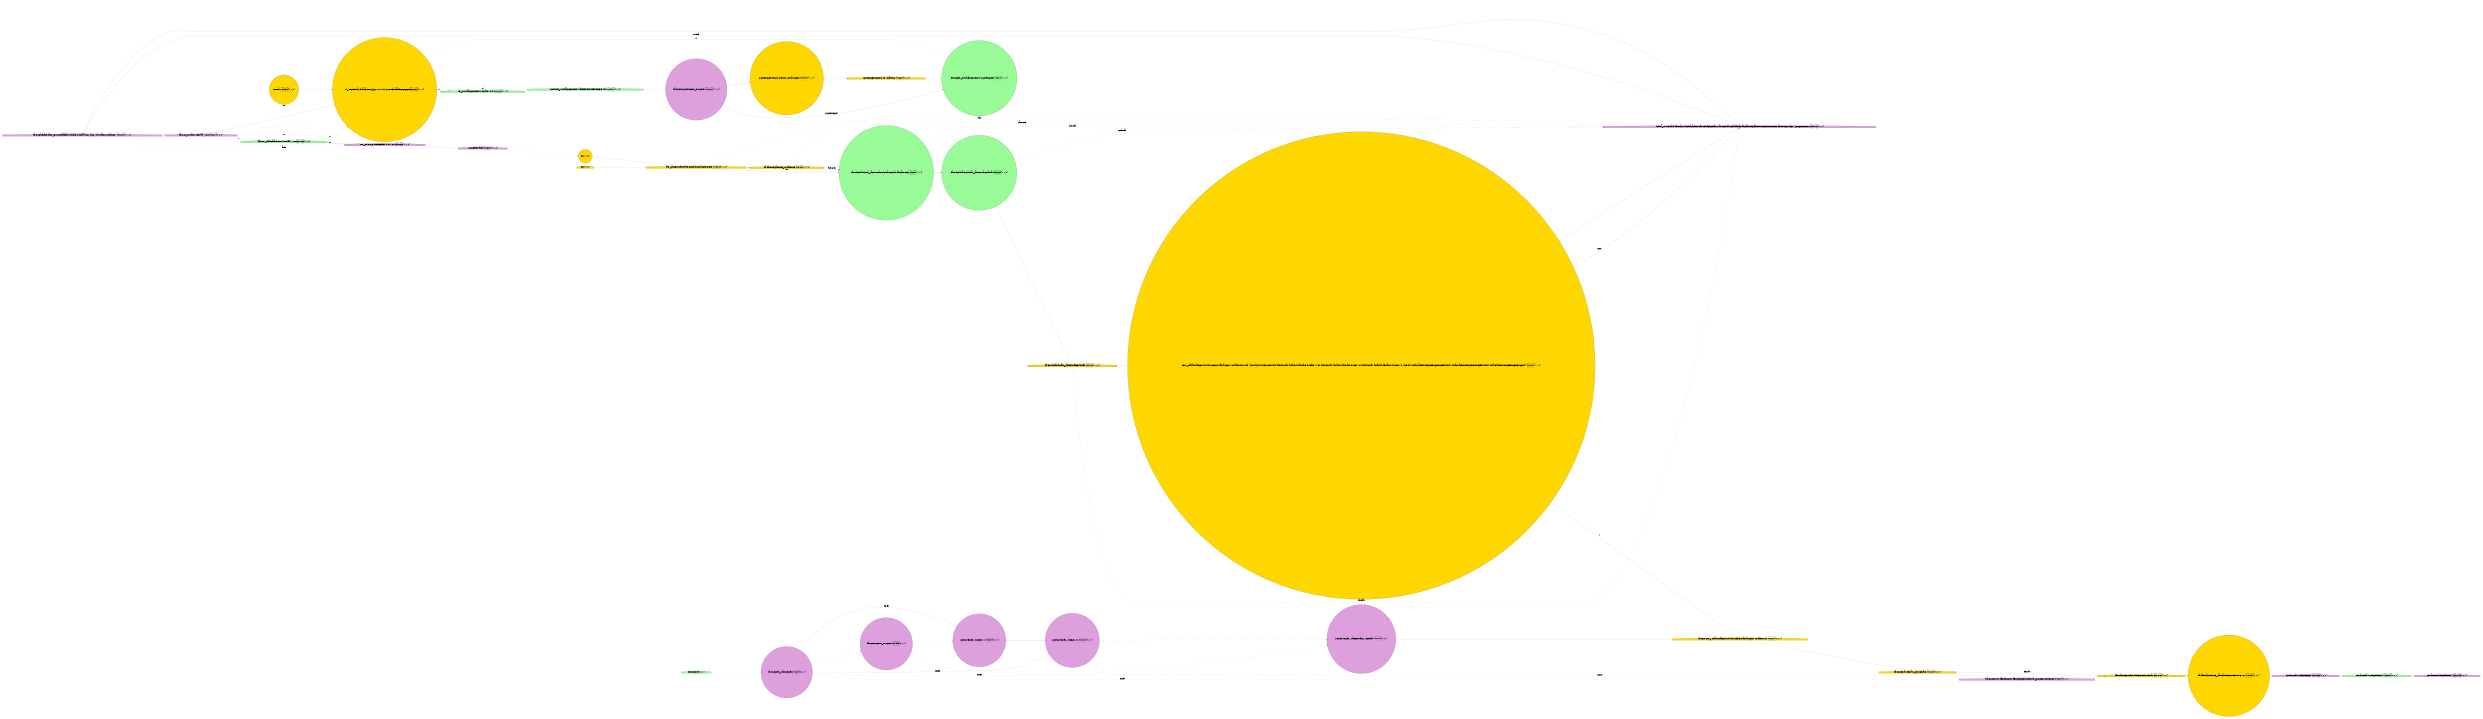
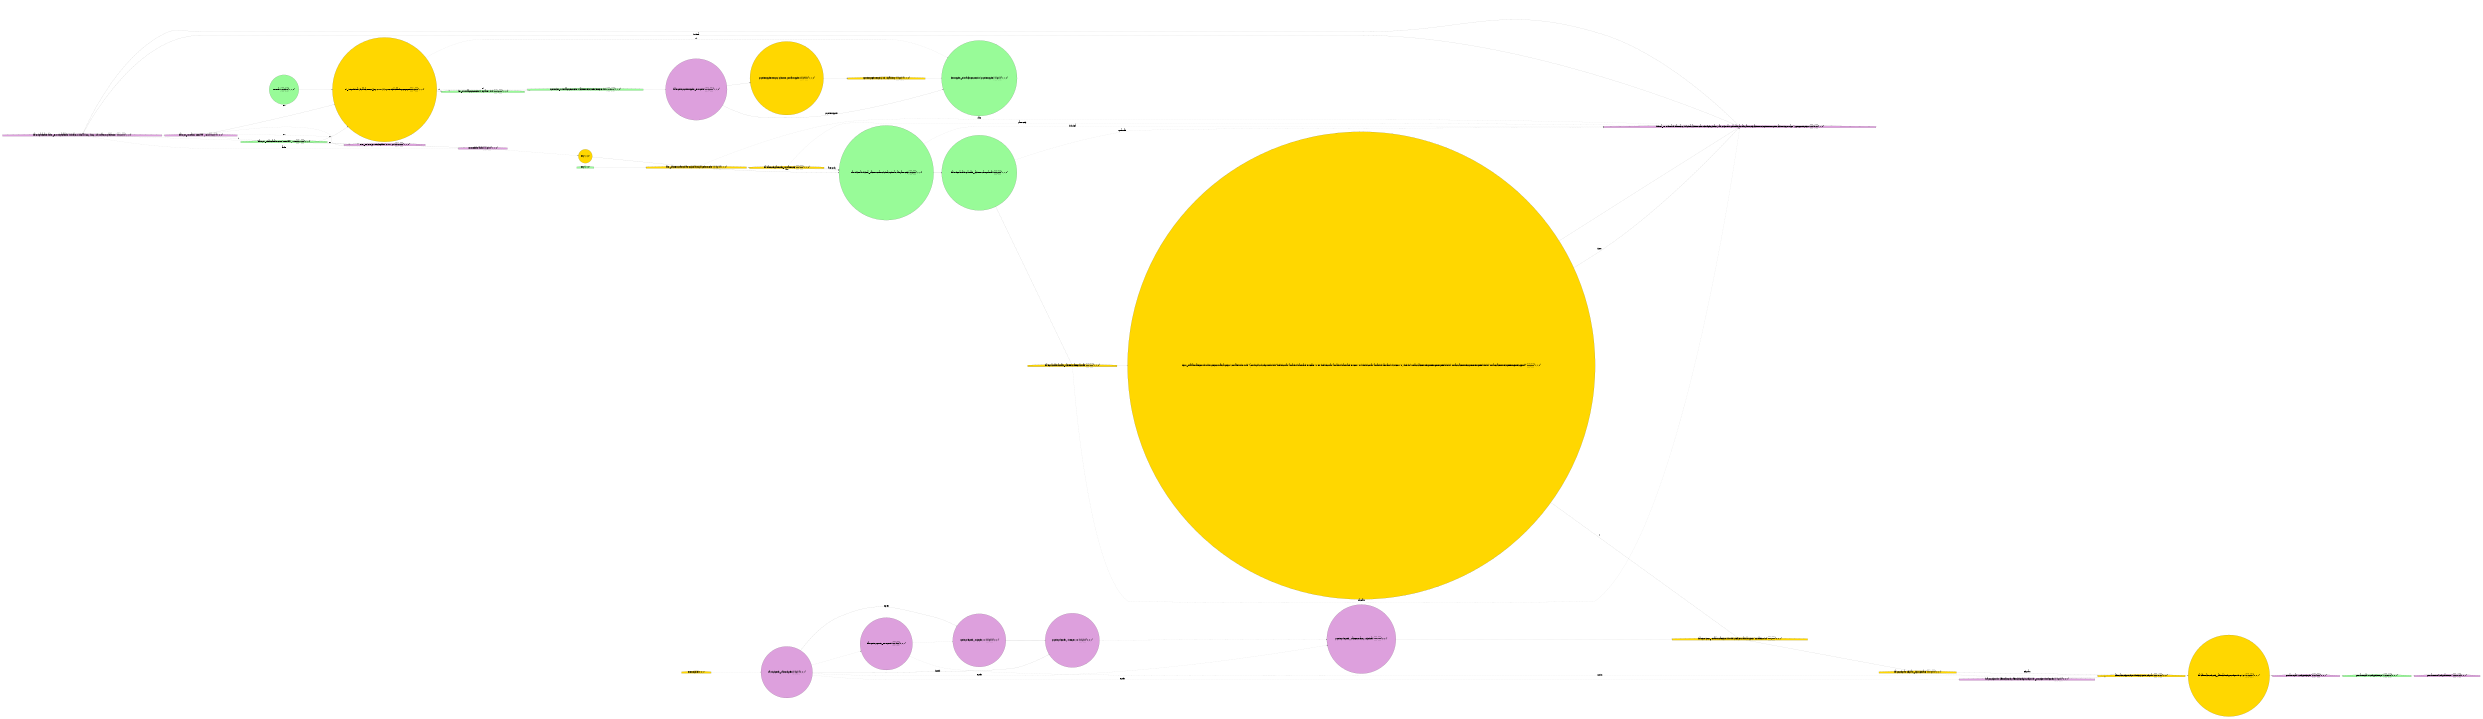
node "server.start()@@@24@@@['1', '1', '0']": fillcolor gold -> palegreen
node "setUp['0', '1', '0']": fillcolor gold -> palegreen
node "testFromProperties['0', '0', '1']": fillcolor palegreen -> gold
